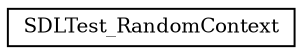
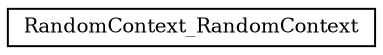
node "SDLTest_RandomContext": label "SDLTest_RandomContext" -> "RandomContext_RandomContext"
